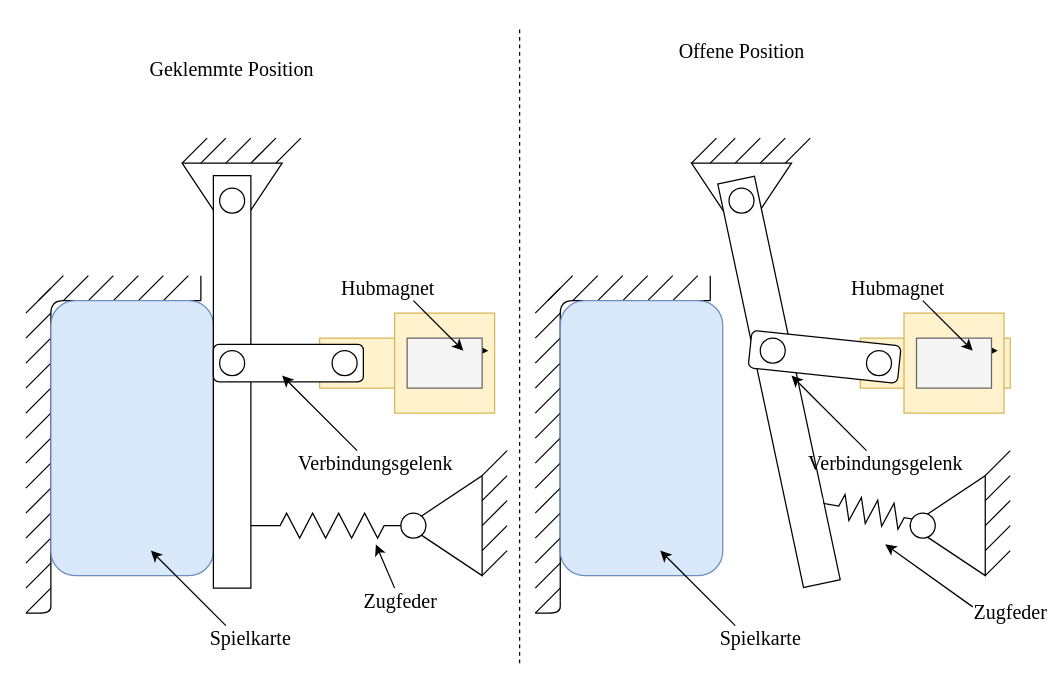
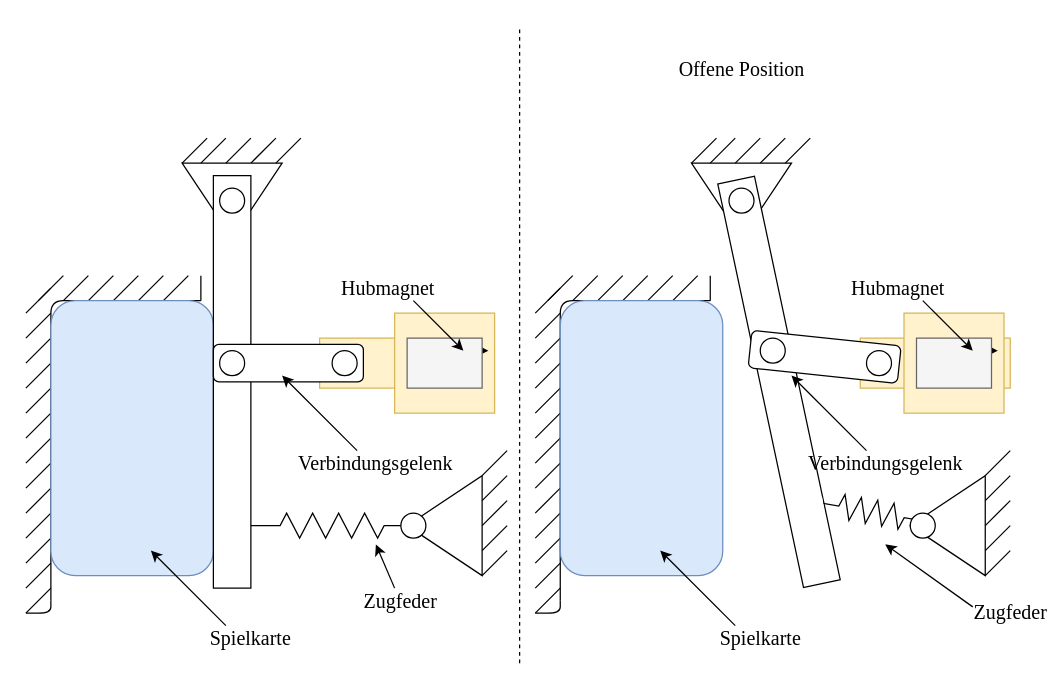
node "Offene Position": moved (741, 51) -> (741, 69)
node "Geklemmte Position": removed
